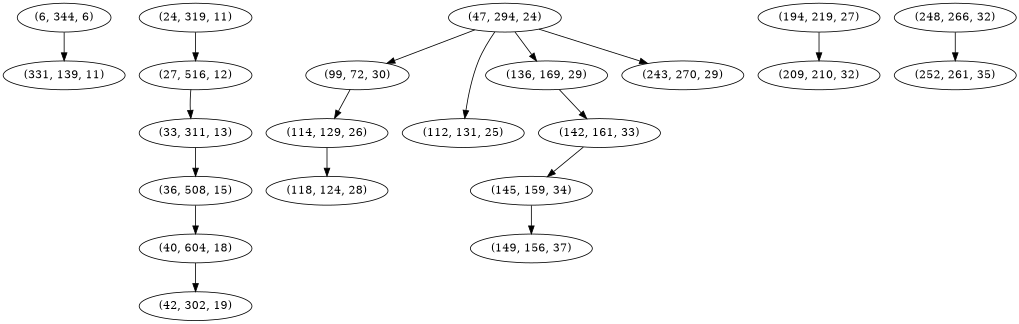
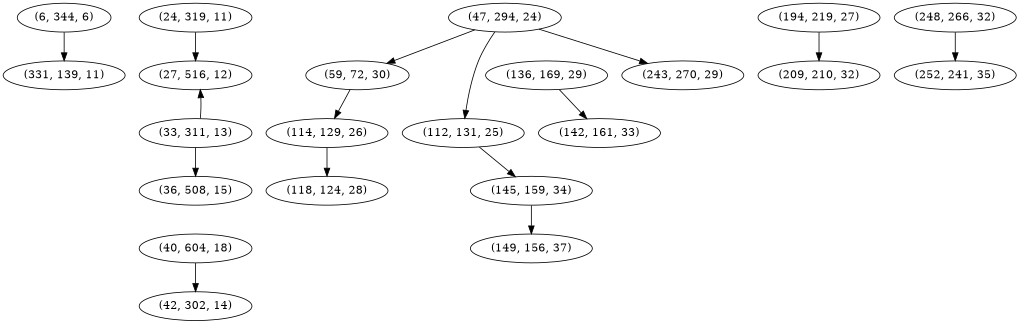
edge "(47, 294, 24)" -> "(136, 169, 29)": removed
node "(99, 72, 30)": label "(99, 72, 30)" -> "(59, 72, 30)"
node "(252, 261, 35)": label "(252, 261, 35)" -> "(252, 241, 35)"
edge "(27, 516, 12)" -> "(33, 311, 13)": reversed
edge "(142, 161, 33)" -> "(145, 159, 34)": now "(112, 131, 25)" -> "(145, 159, 34)"
edge "(36, 508, 15)" -> "(40, 604, 18)": removed
node "(42, 302, 19)": label "(42, 302, 19)" -> "(42, 302, 14)"
